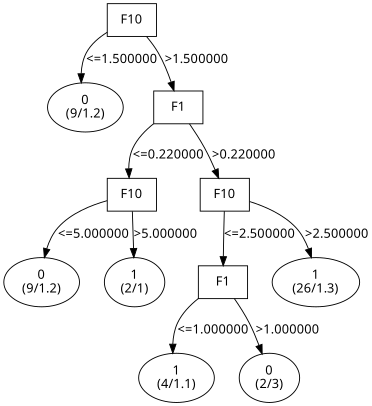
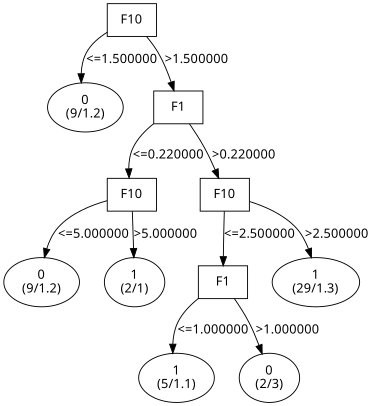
node "1 (26/1.3)": label "1 (26/1.3)" -> "1 (29/1.3)"
node "1 (4/1.1)": label "1 (4/1.1)" -> "1 (5/1.1)"
